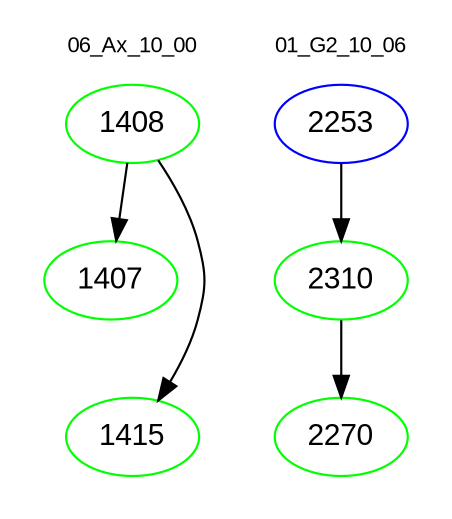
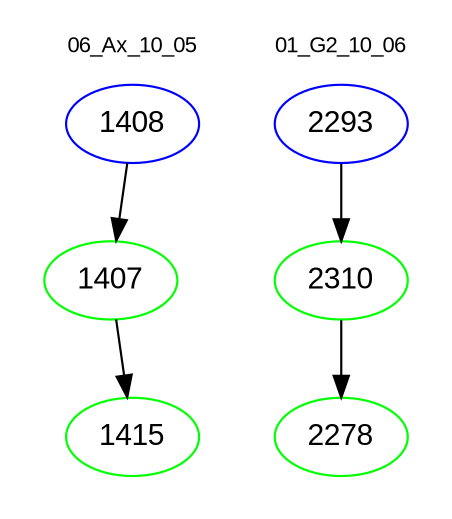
cluster "06_Ax_10_00": label "06_Ax_10_00" -> "06_Ax_10_05"
node "1408": color green -> blue
node "2253": label "2253" -> "2293"
edge "1408" -> "1415": now "1407" -> "1415"
node "2270": label "2270" -> "2278"
